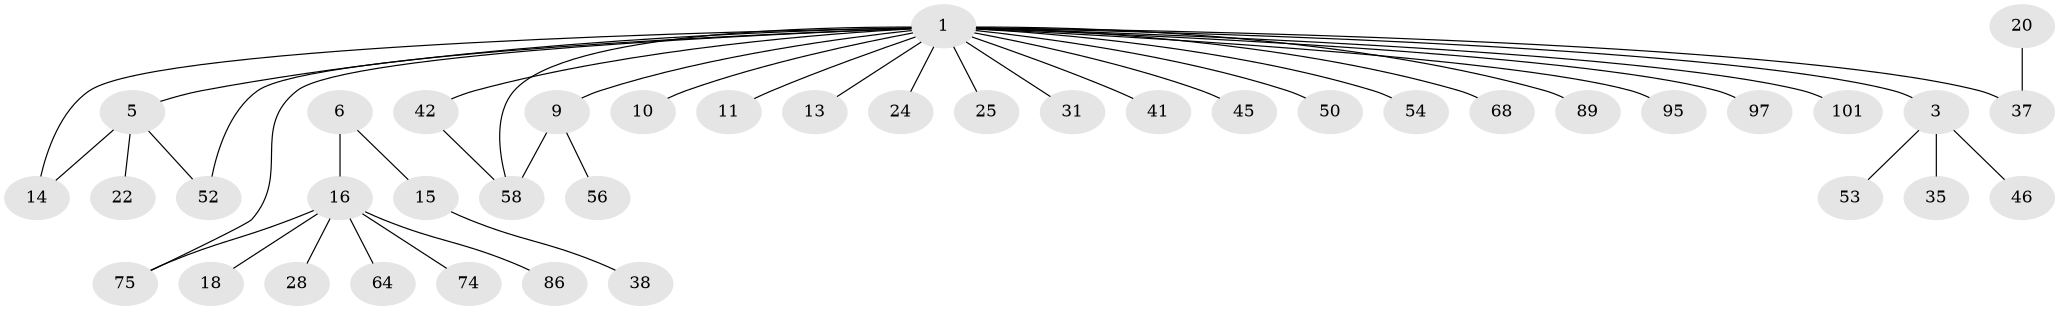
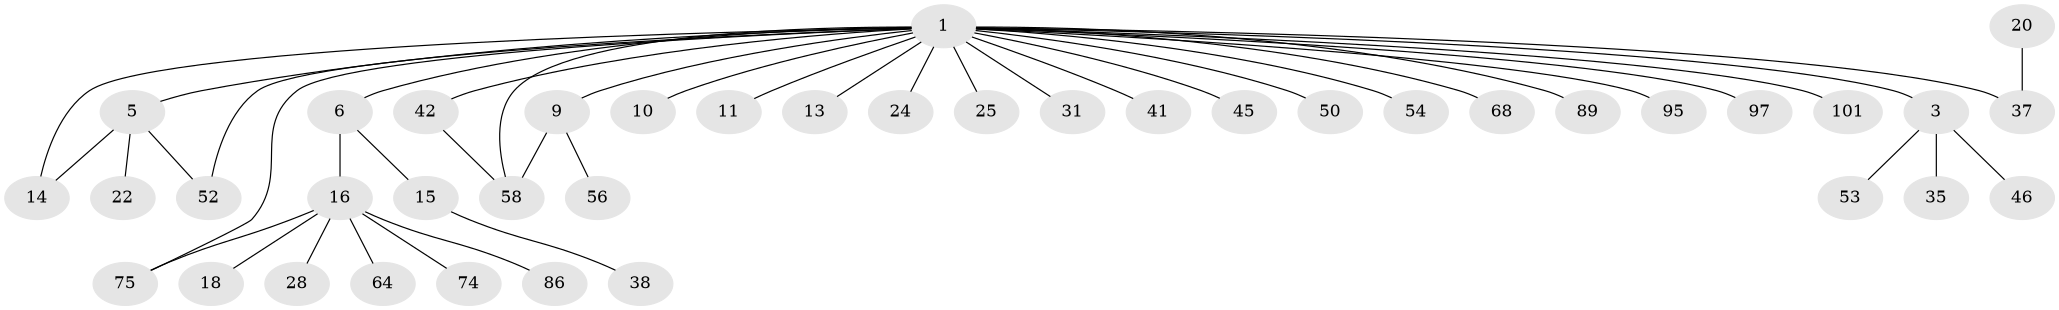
edge "1" -- "6": added
